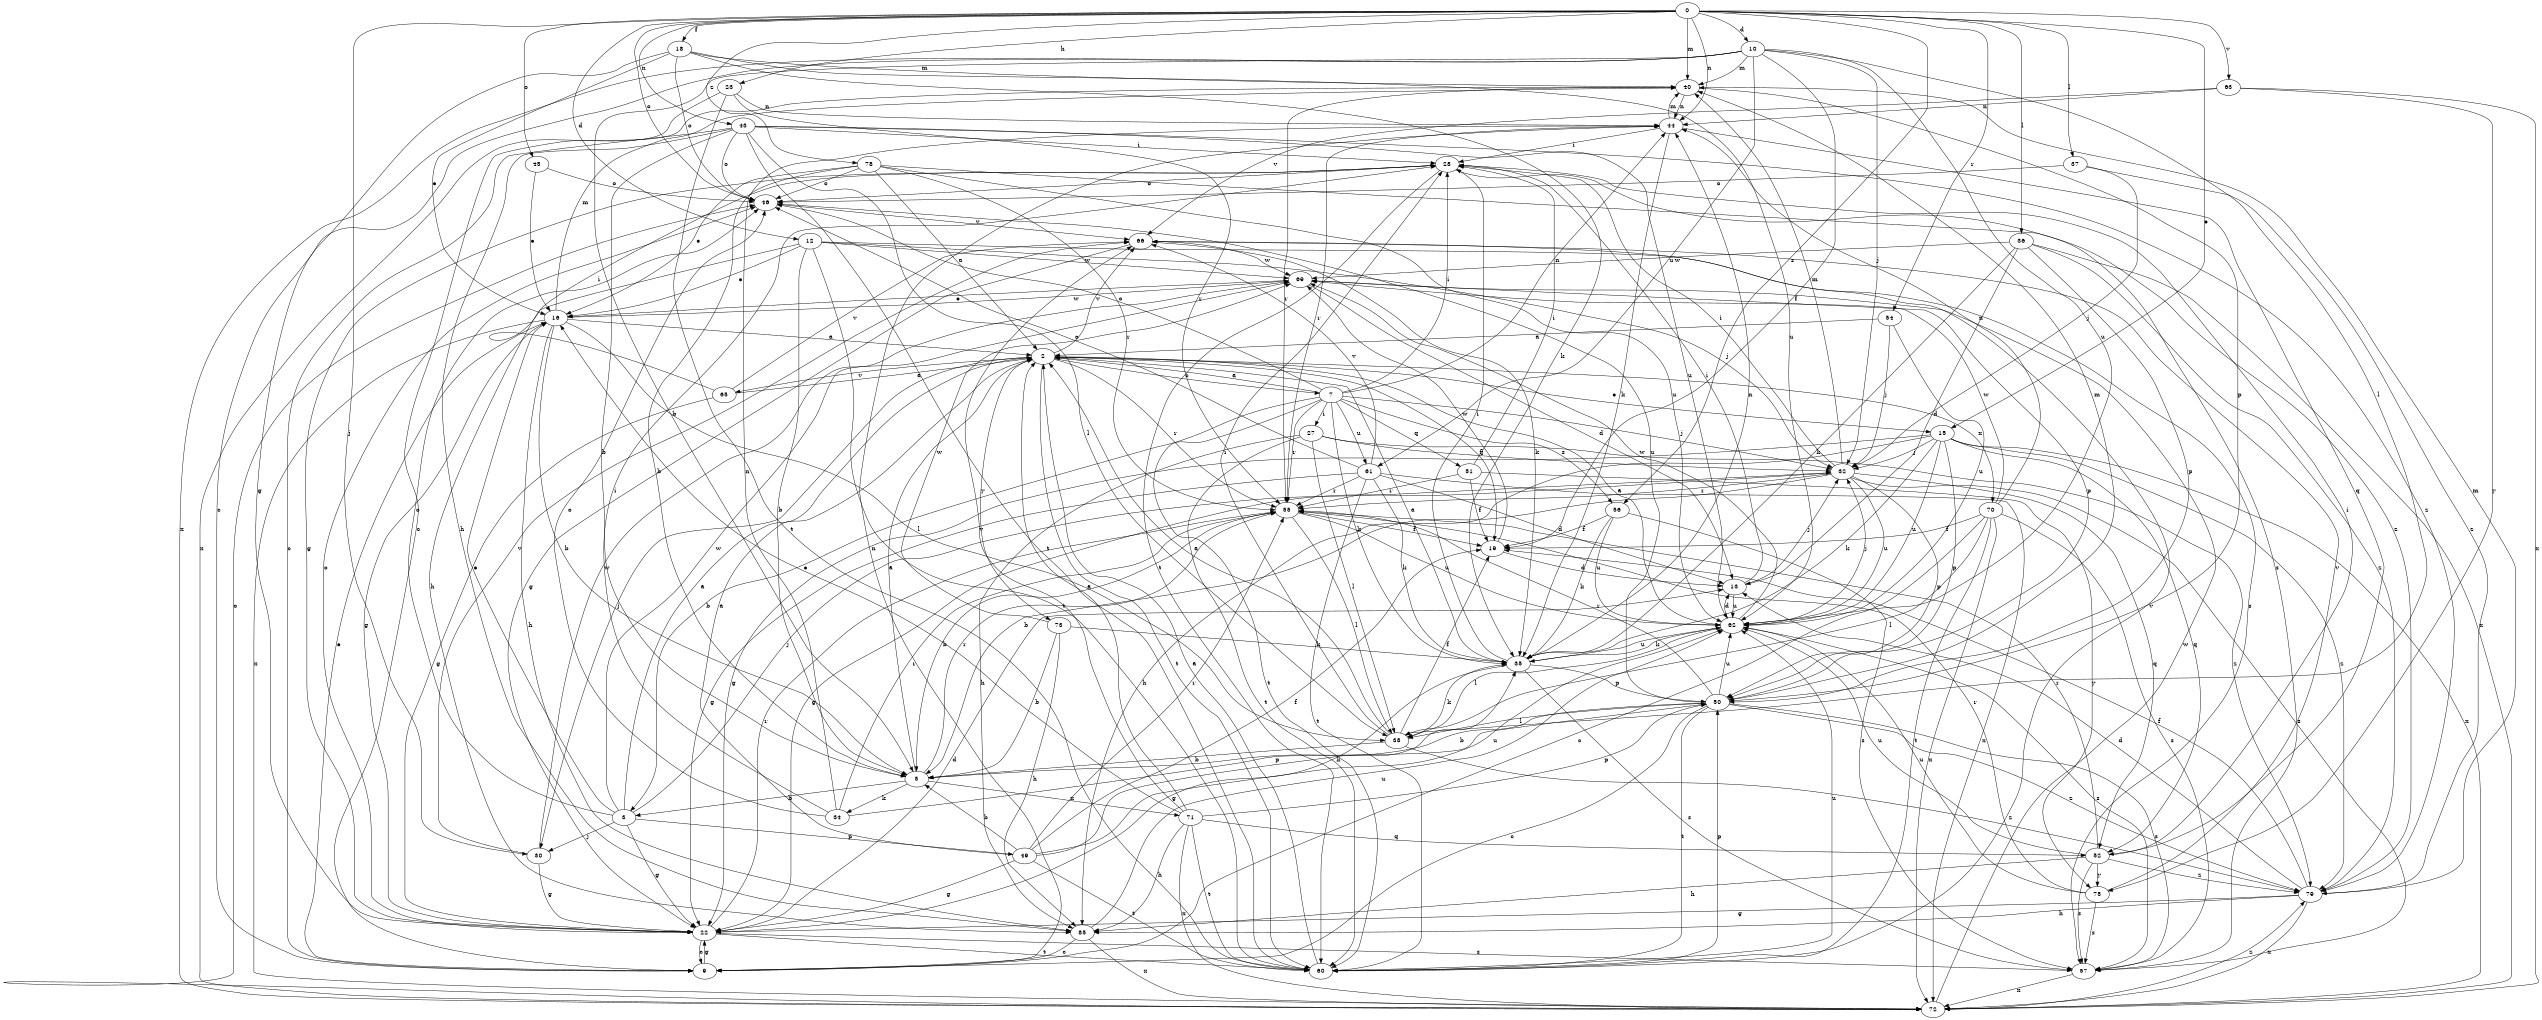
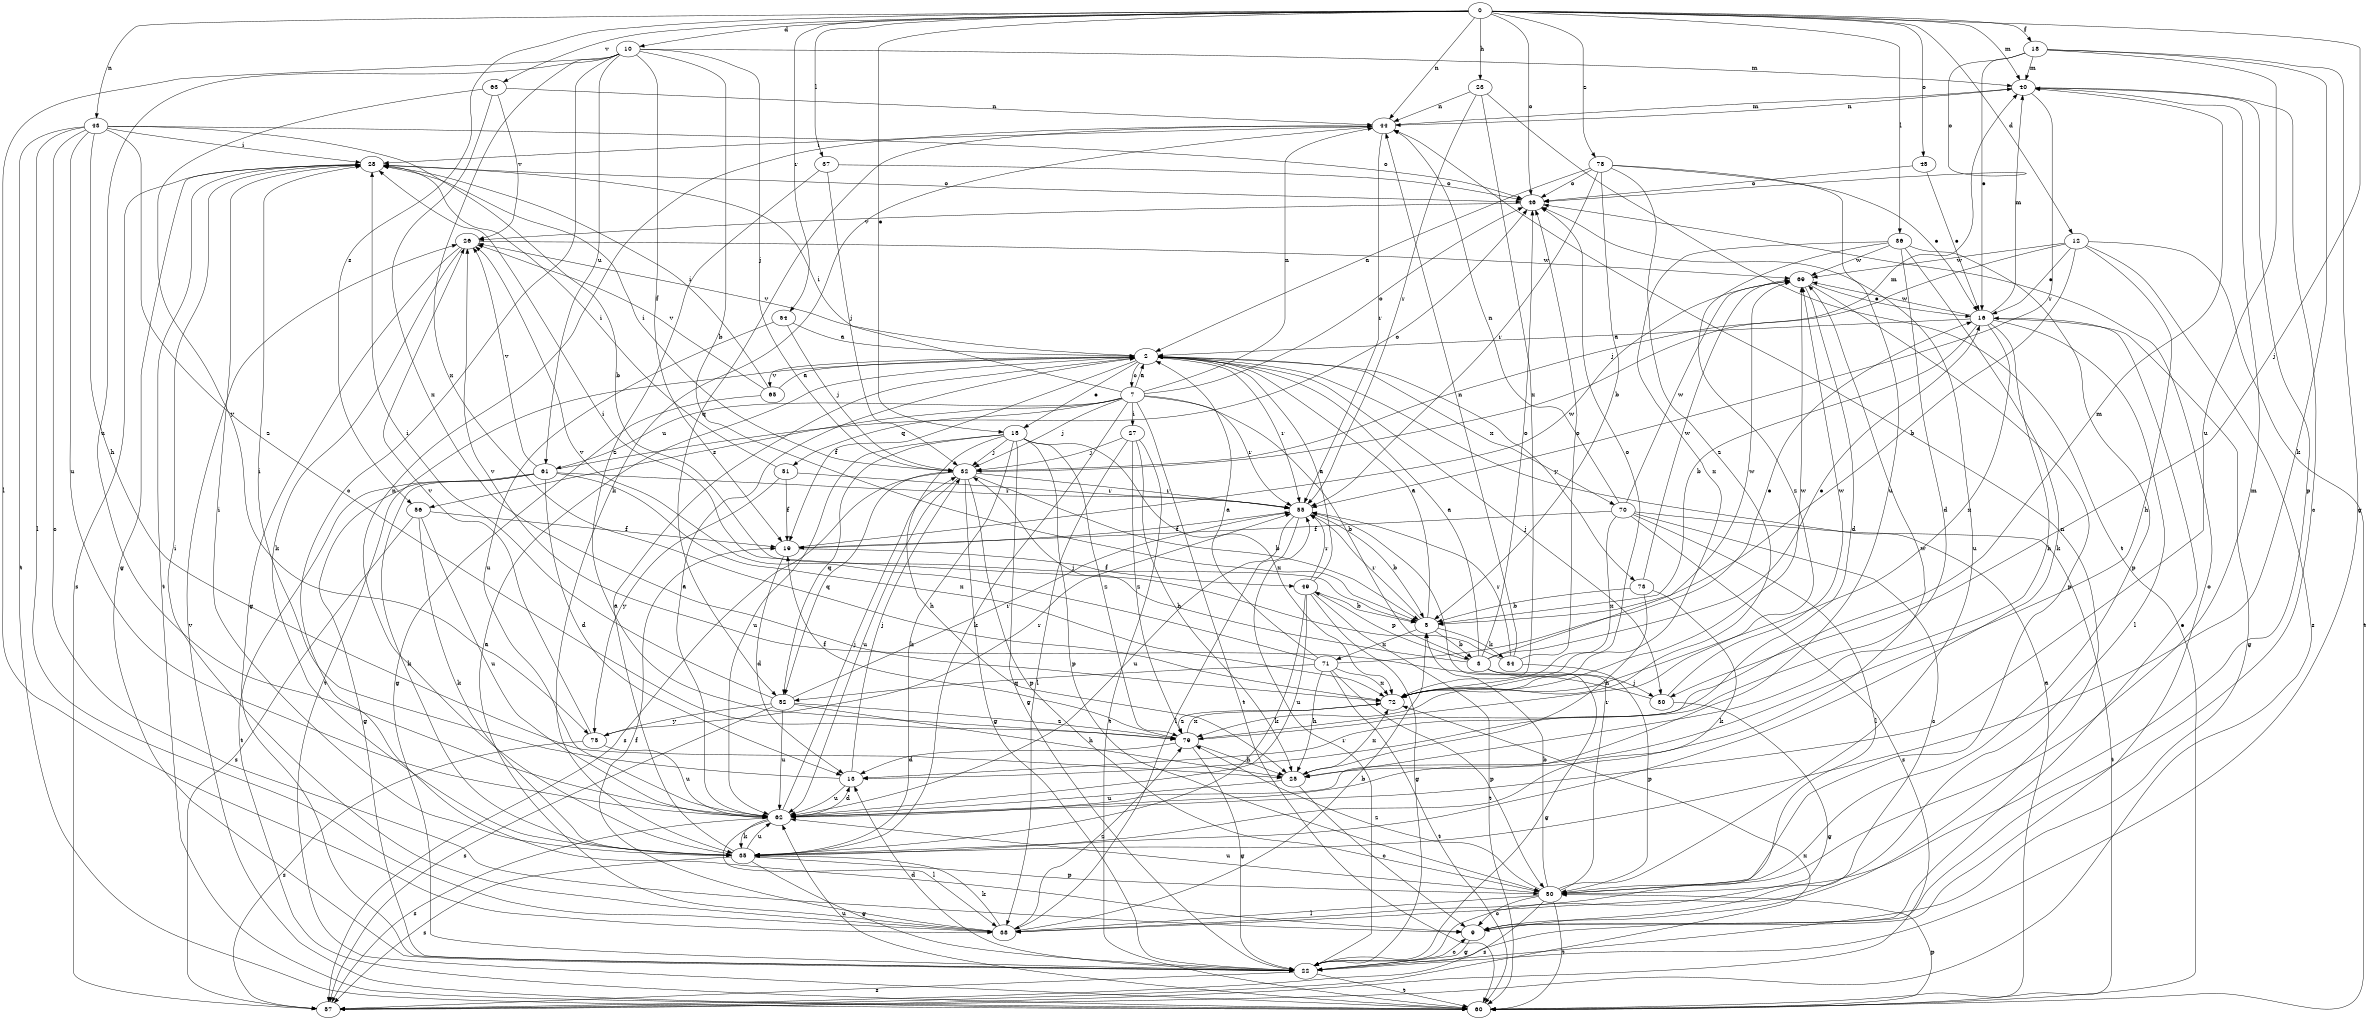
node "66": label "66" -> "26"
edge "49" -> "19": reversed
node "85": label "85" -> "25"
